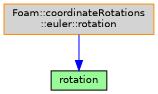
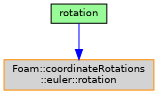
edge "Foam::coordinateRotations ::euler::rotation" -> "rotation": reversed
